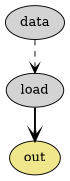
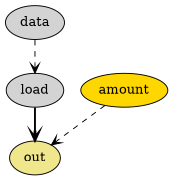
node "amount": added
